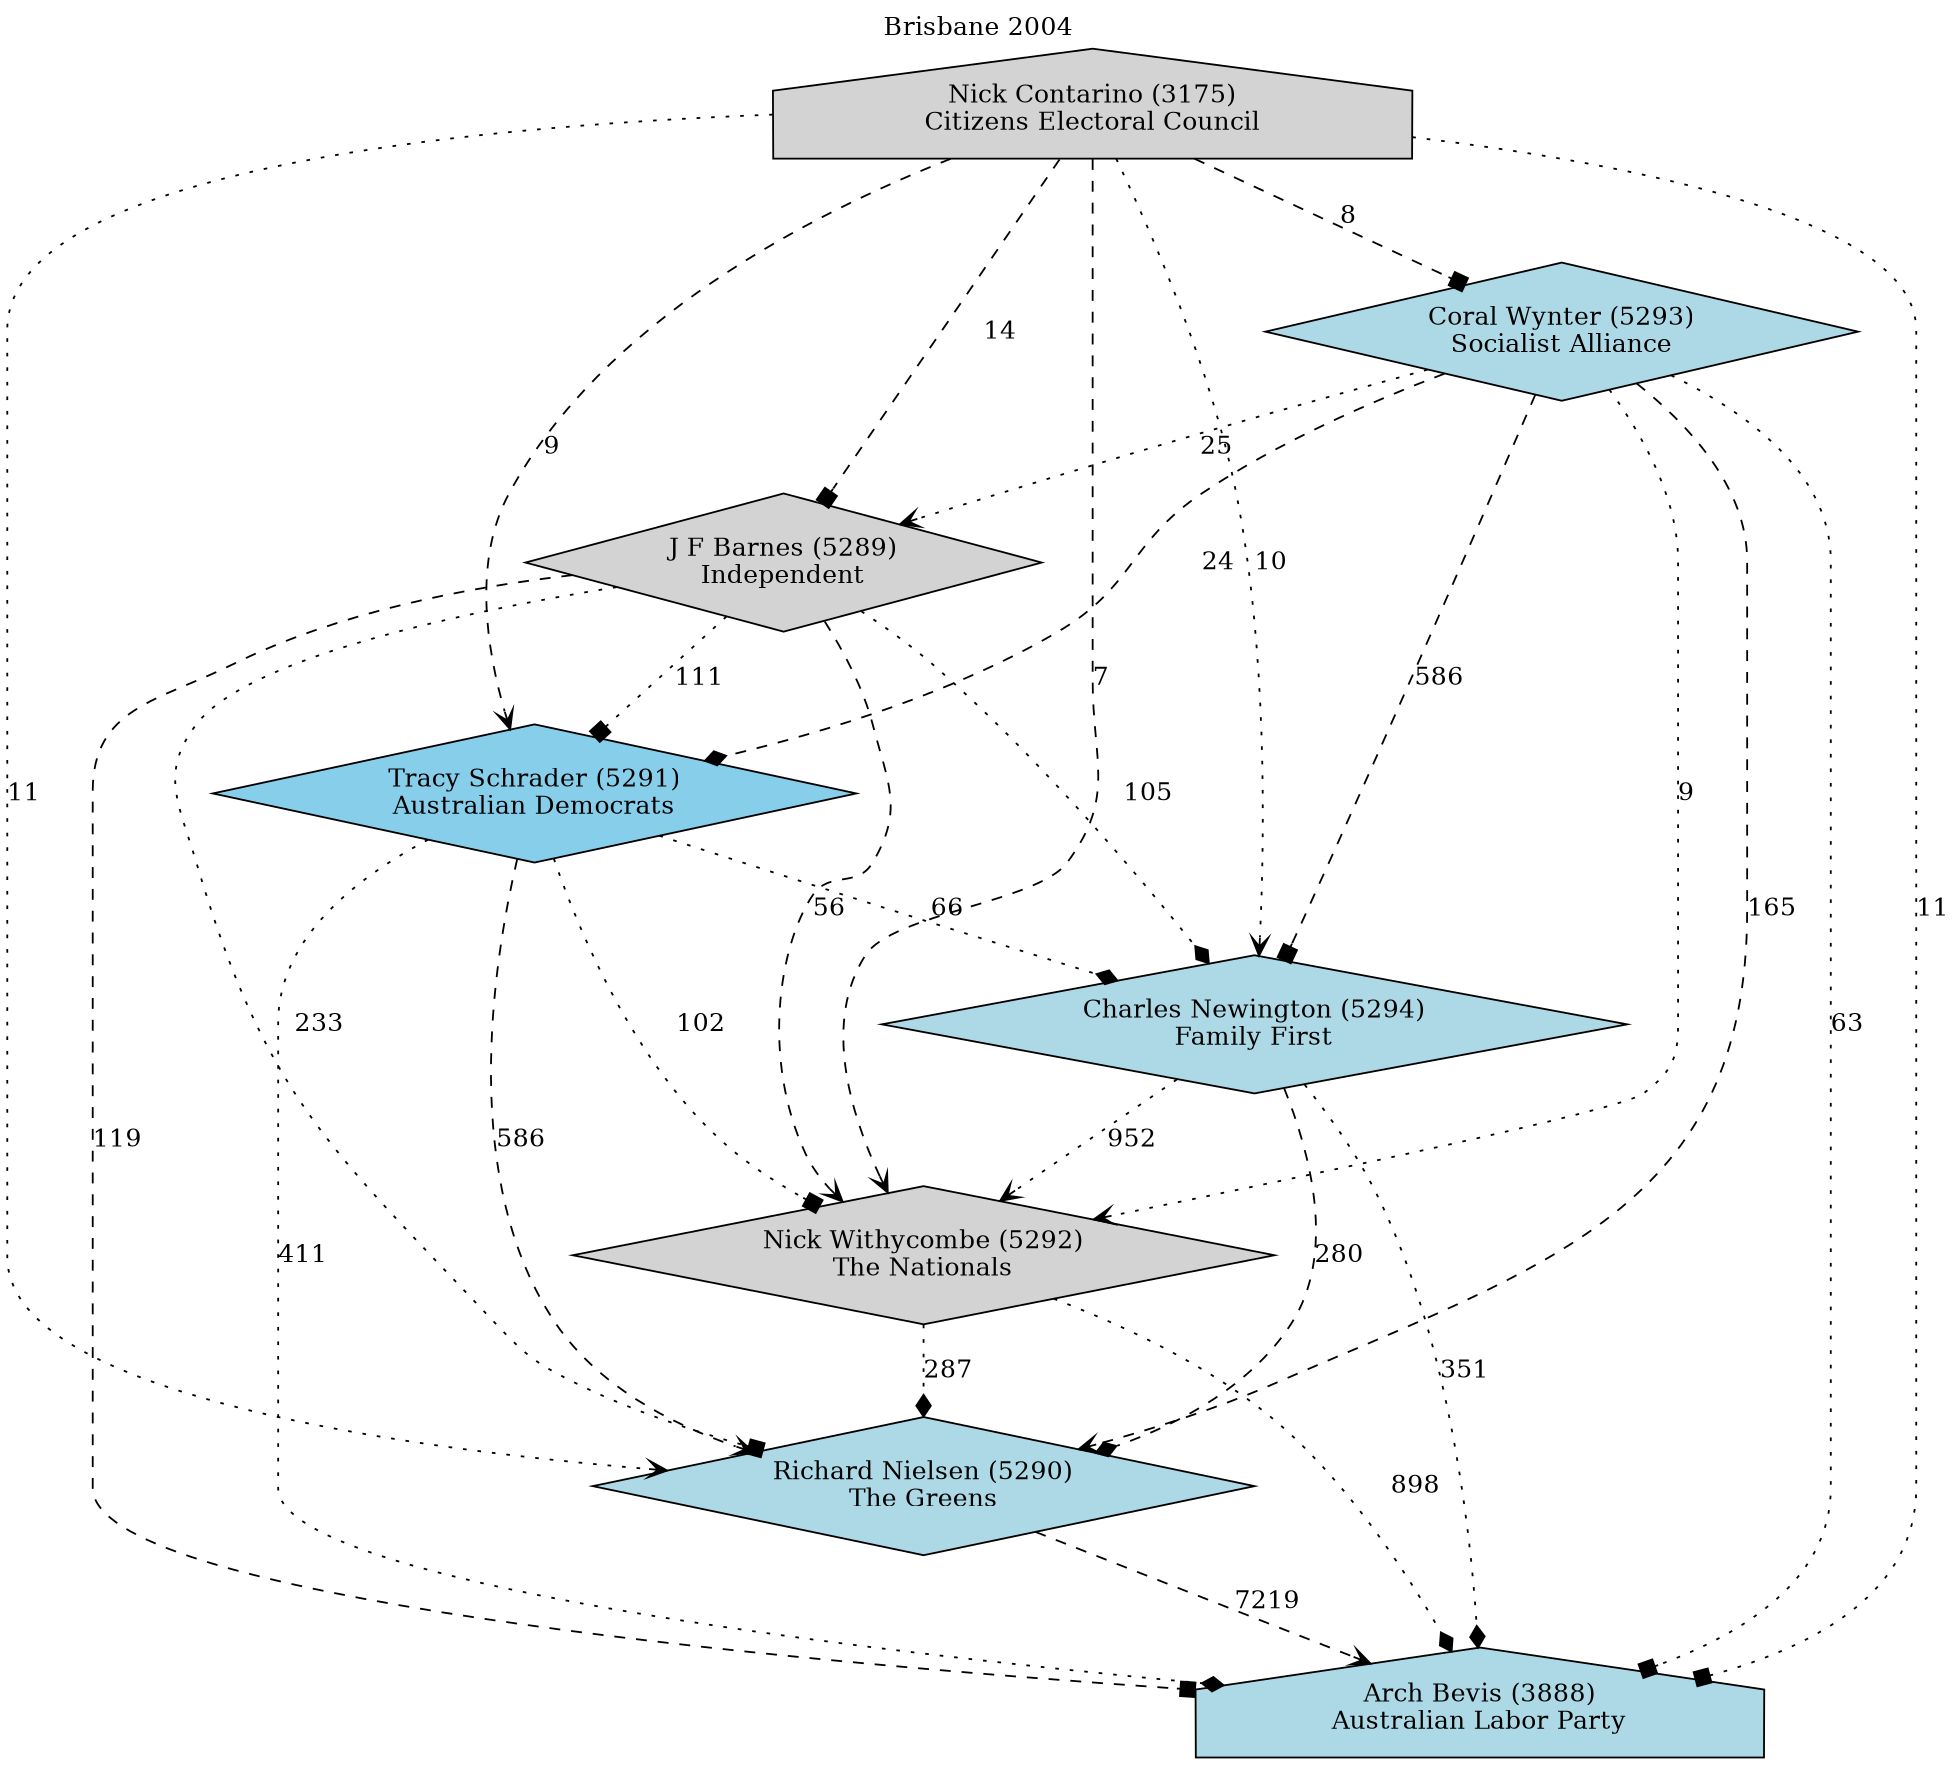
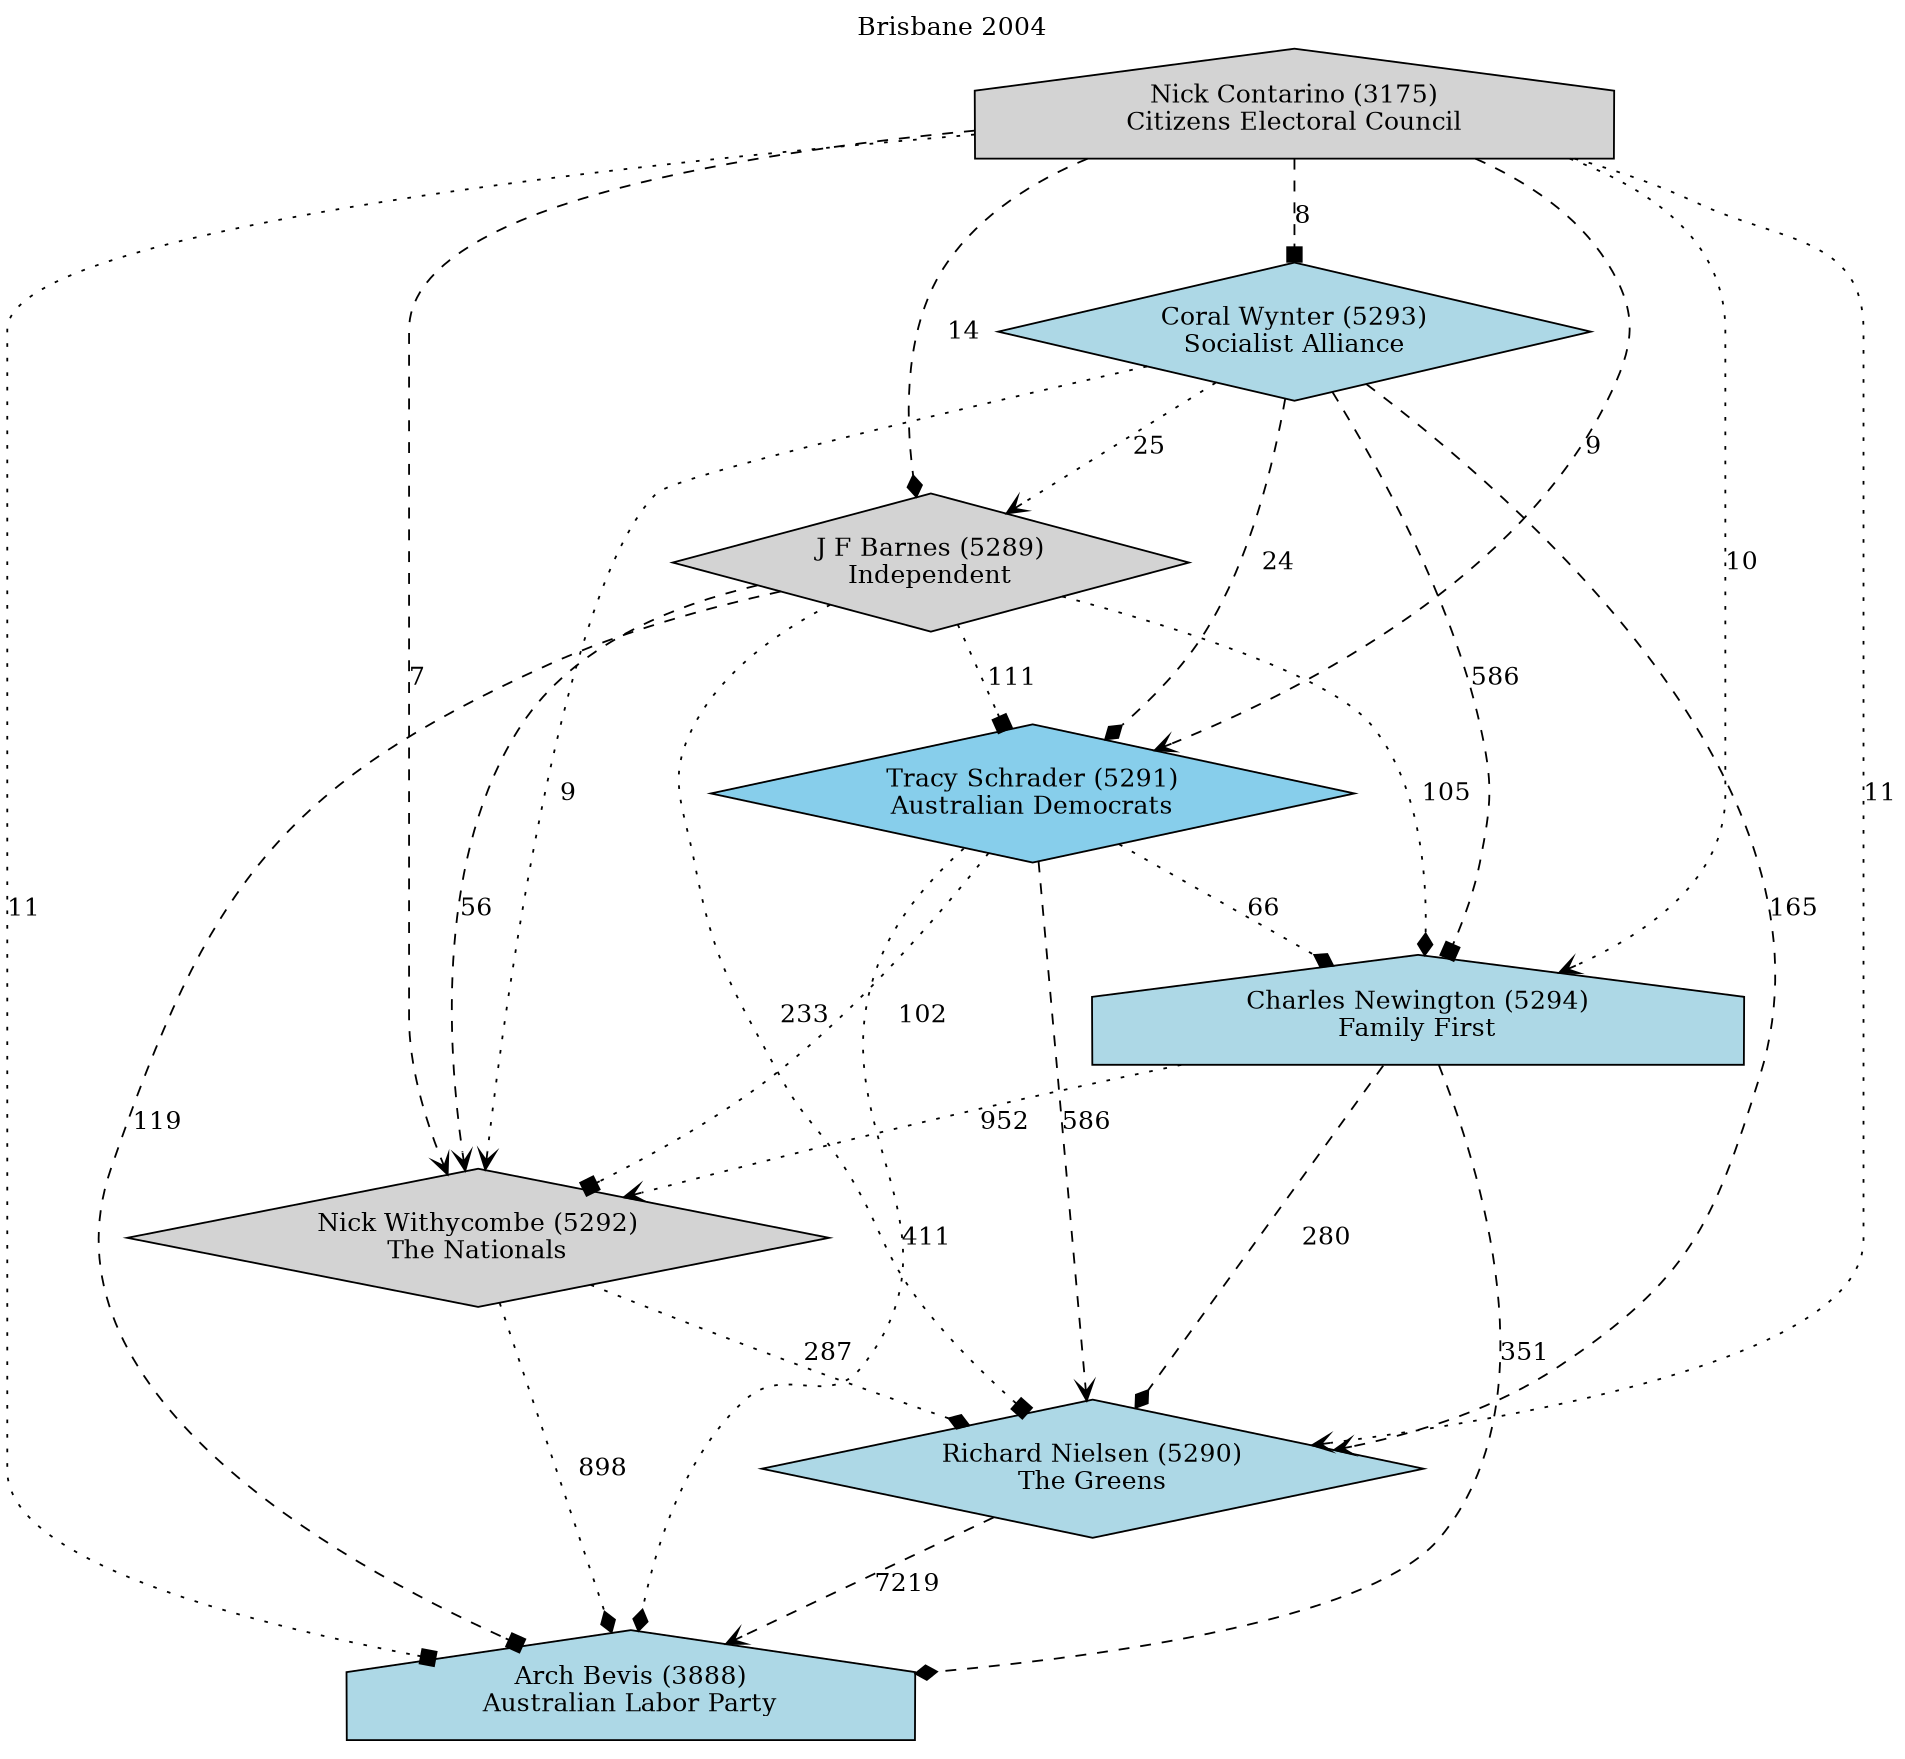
edge "Nick Contarino (3175) Citizens Electoral Council" -> "J F Barnes (5289) Independent": arrowhead box -> diamond
node "Charles Newington (5294) Family First": shape diamond -> house
edge "Coral Wynter (5293) Socialist Alliance" -> "Arch Bevis (3888) Australian Labor Party": removed, label "63"
edge "Charles Newington (5294) Family First" -> "Arch Bevis (3888) Australian Labor Party": style dotted -> dashed
